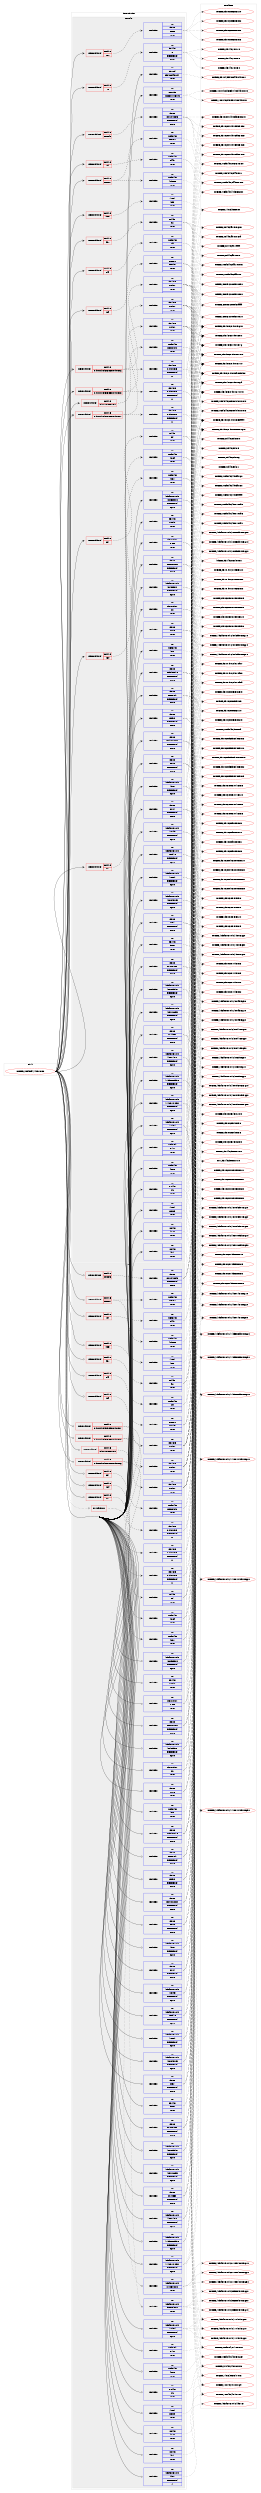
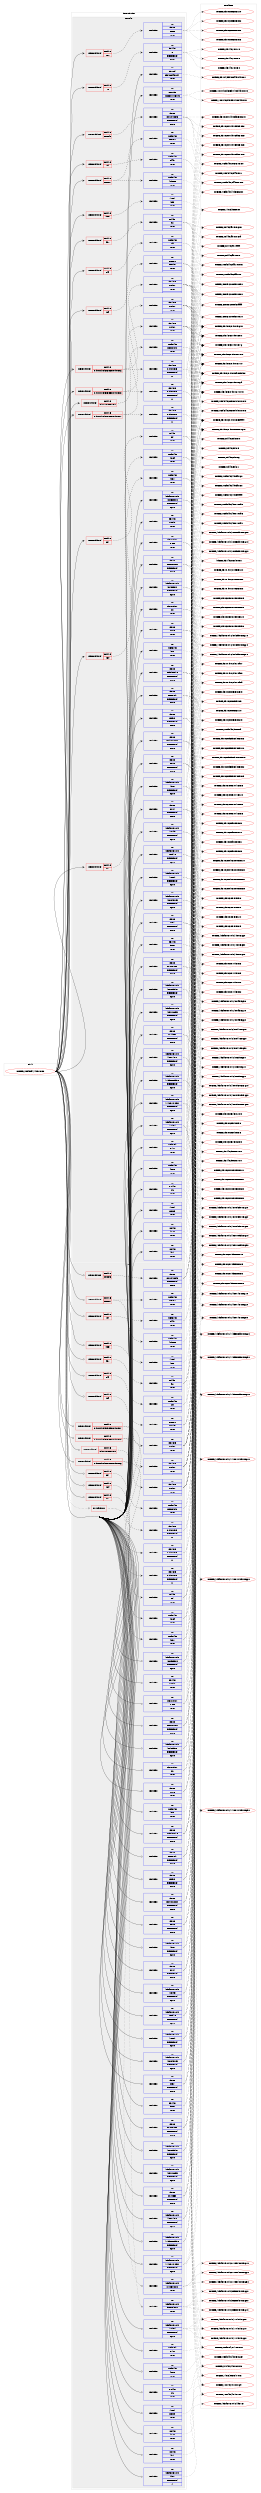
node "env://dev-libs/boost-1.71.0": label "env://dev-libs/boost-1.71.0" -> "portage://dev-libs/boost-1.71.0"
